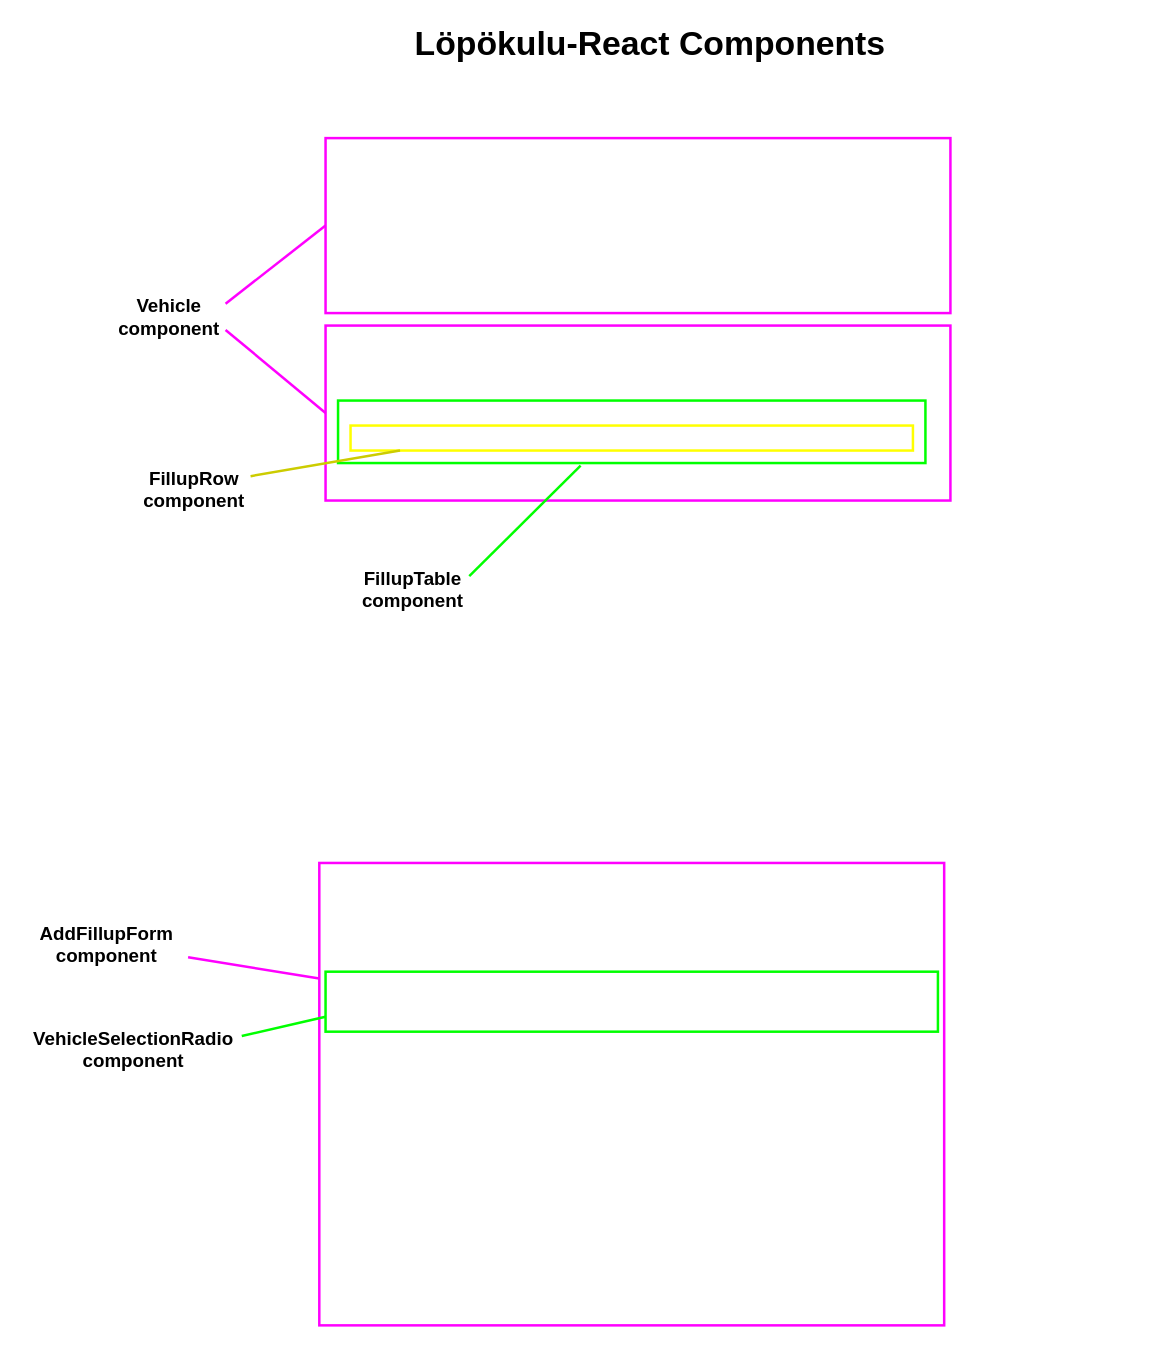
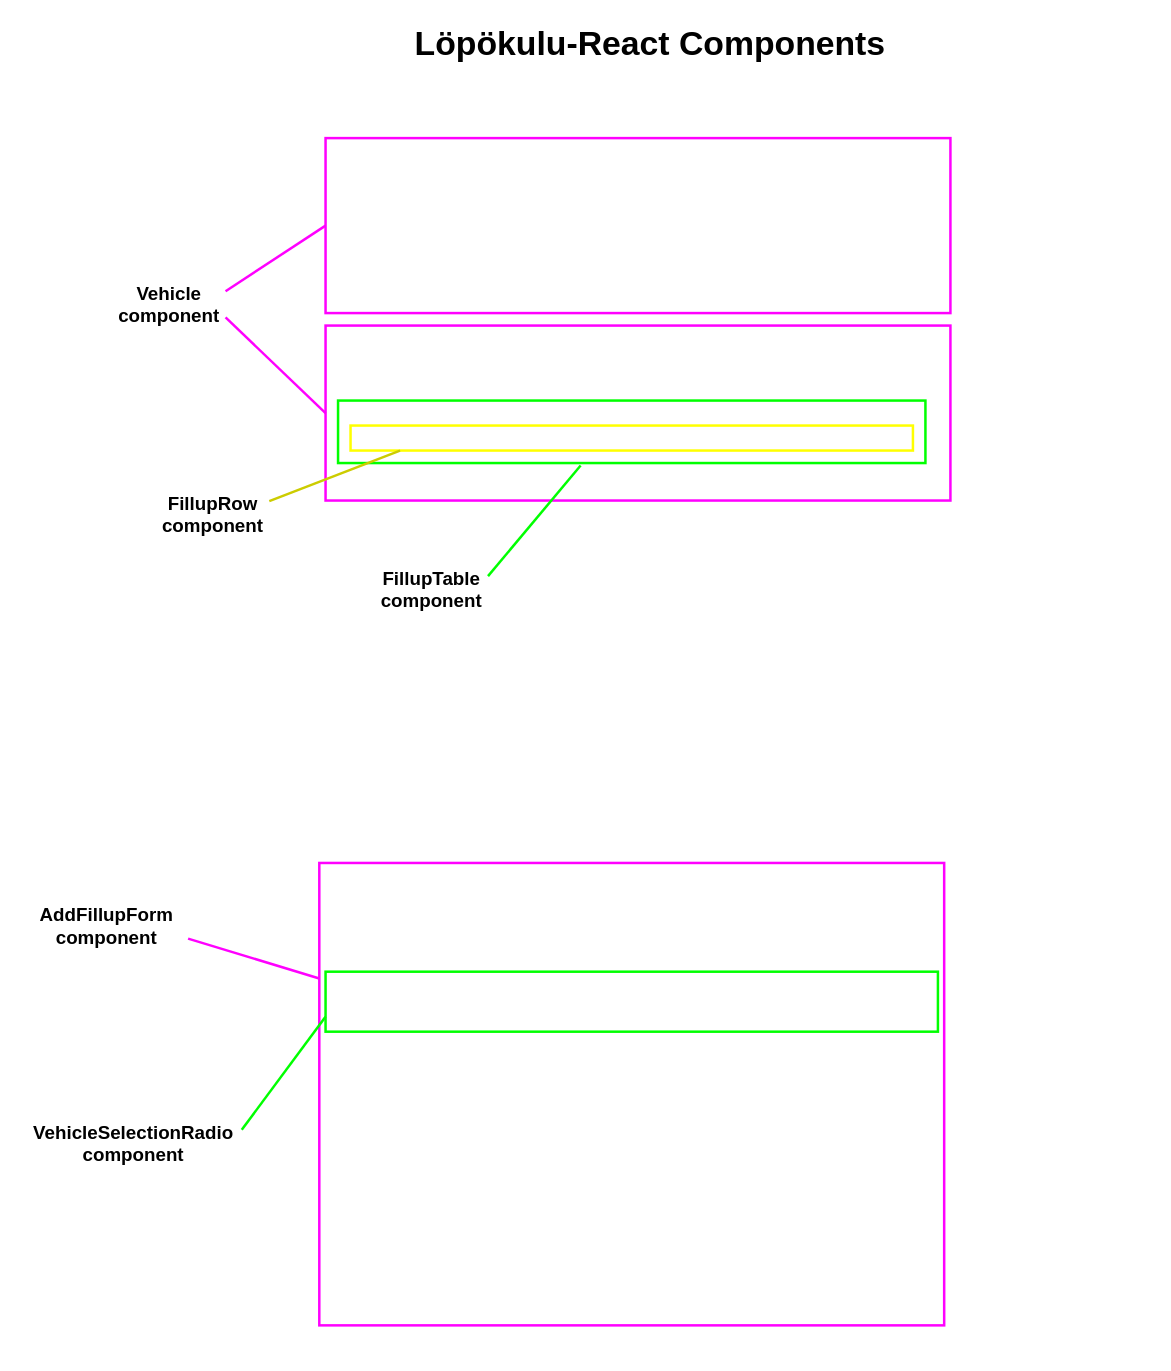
node "Vehicle component": moved (169, 317) -> (169, 304)
node "FillupRow component": moved (194, 489) -> (213, 514)
node "FillupTable component": moved (413, 589) -> (432, 589)
node "AddFillupForm component": moved (107, 944) -> (107, 926)
node "VehicleSelectionRadio component": moved (134, 1049) -> (134, 1143)
